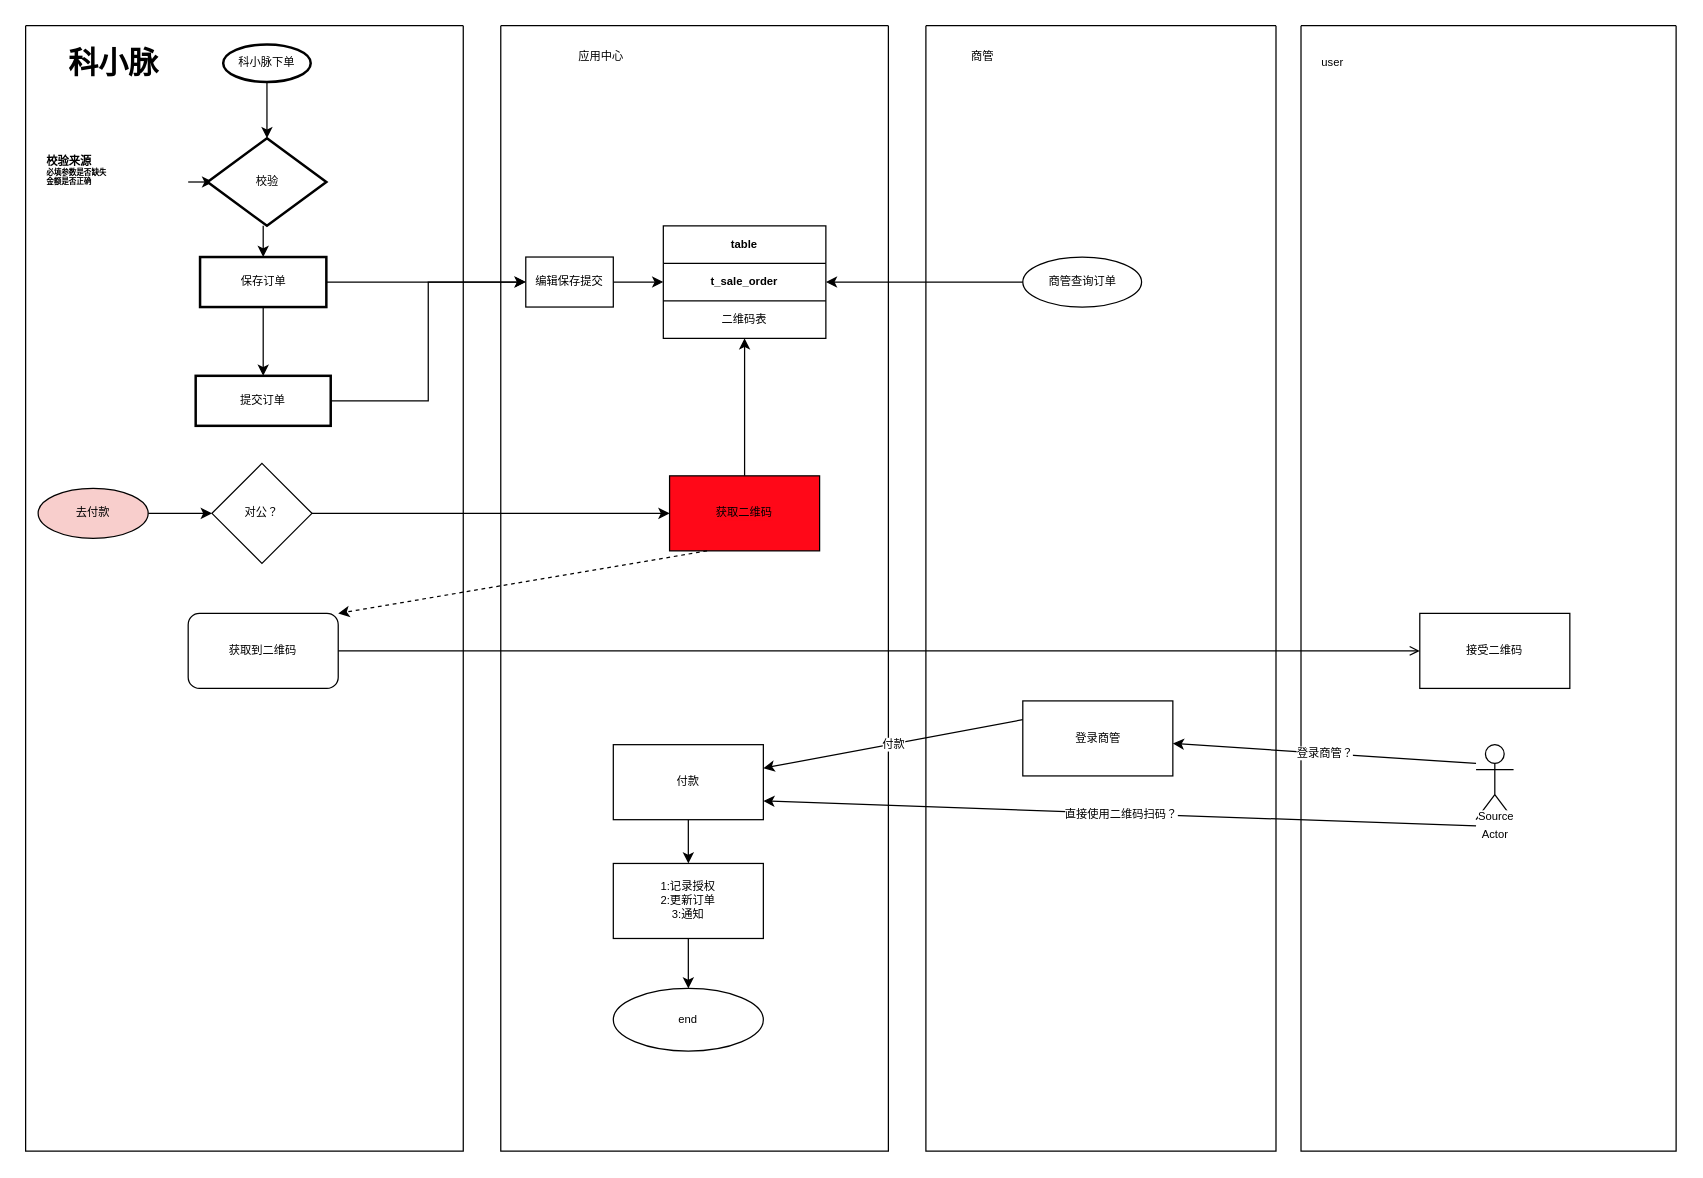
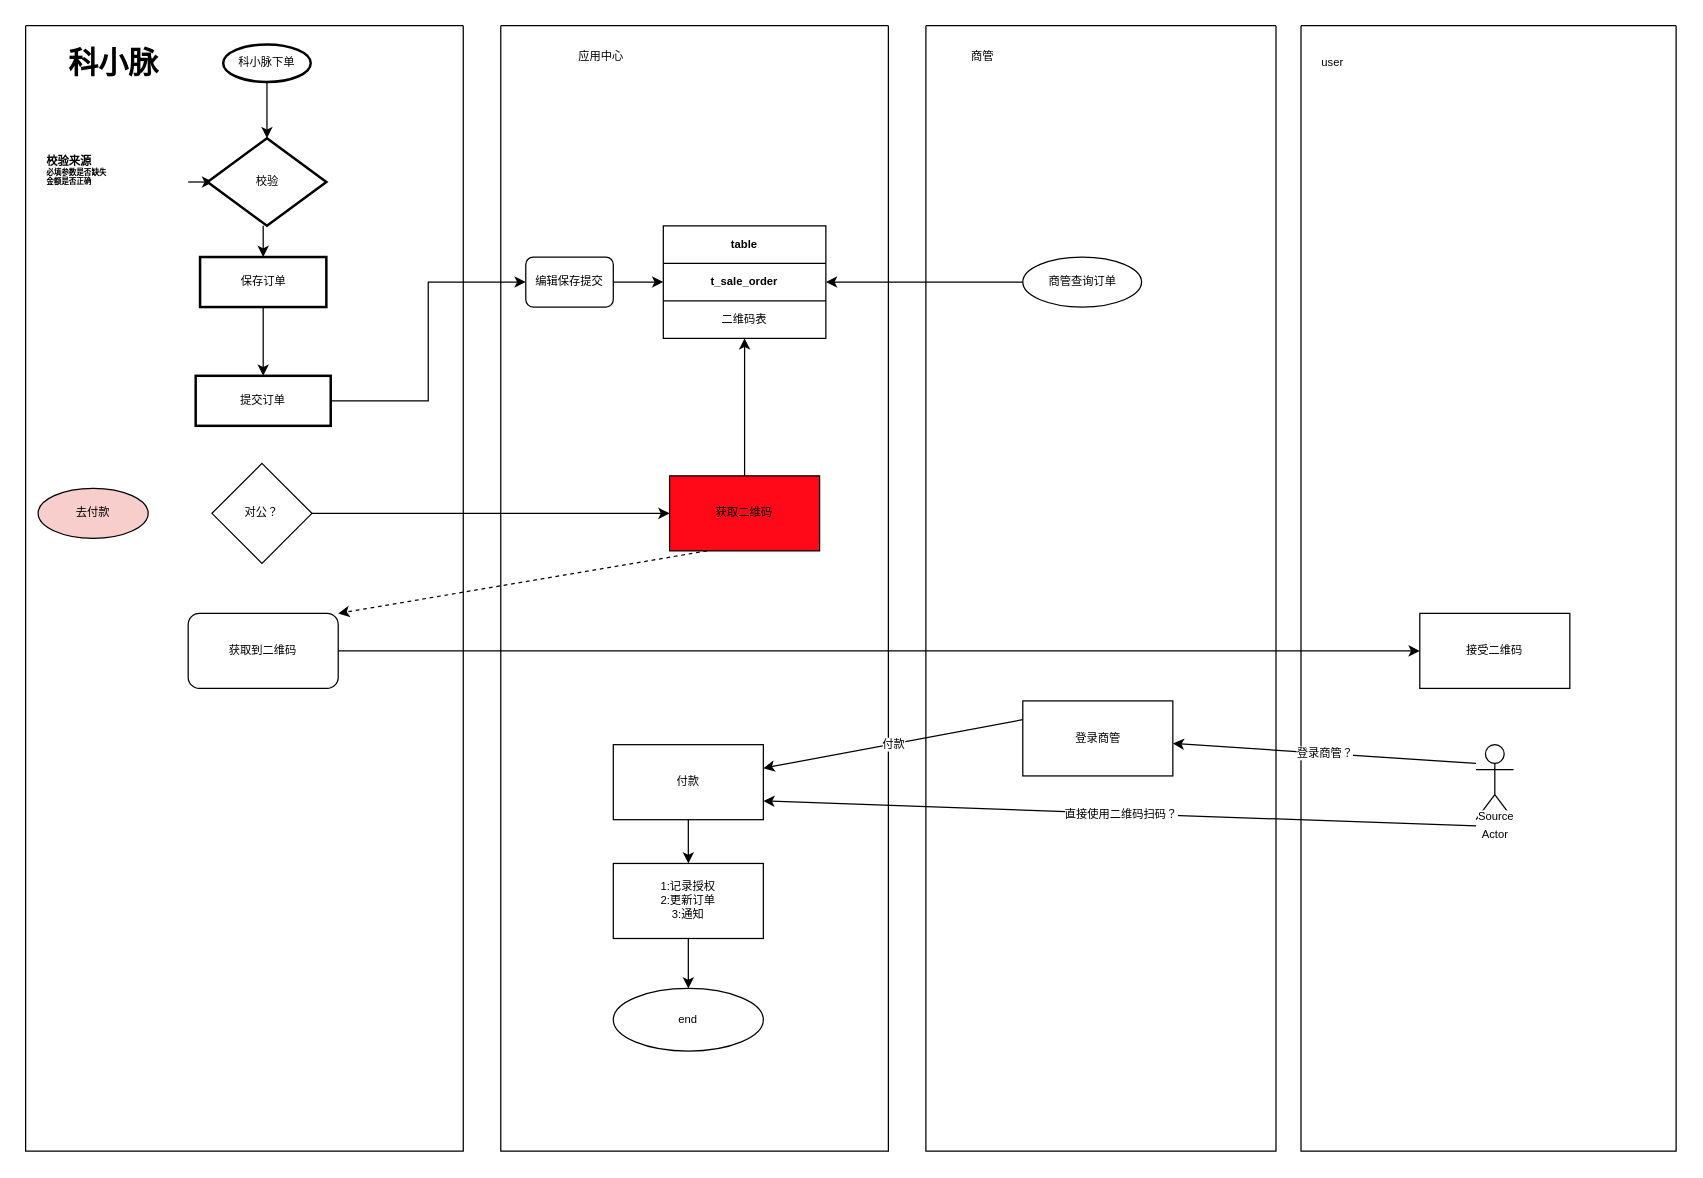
edge "保存订单" -> "编辑保存提交": removed
node "编辑保存提交": shape rectangle -> rounded rectangle
edge "去付款" -> "对公？": removed
edge "获取到二维码" -> "接受二维码": arrowhead open -> classic
